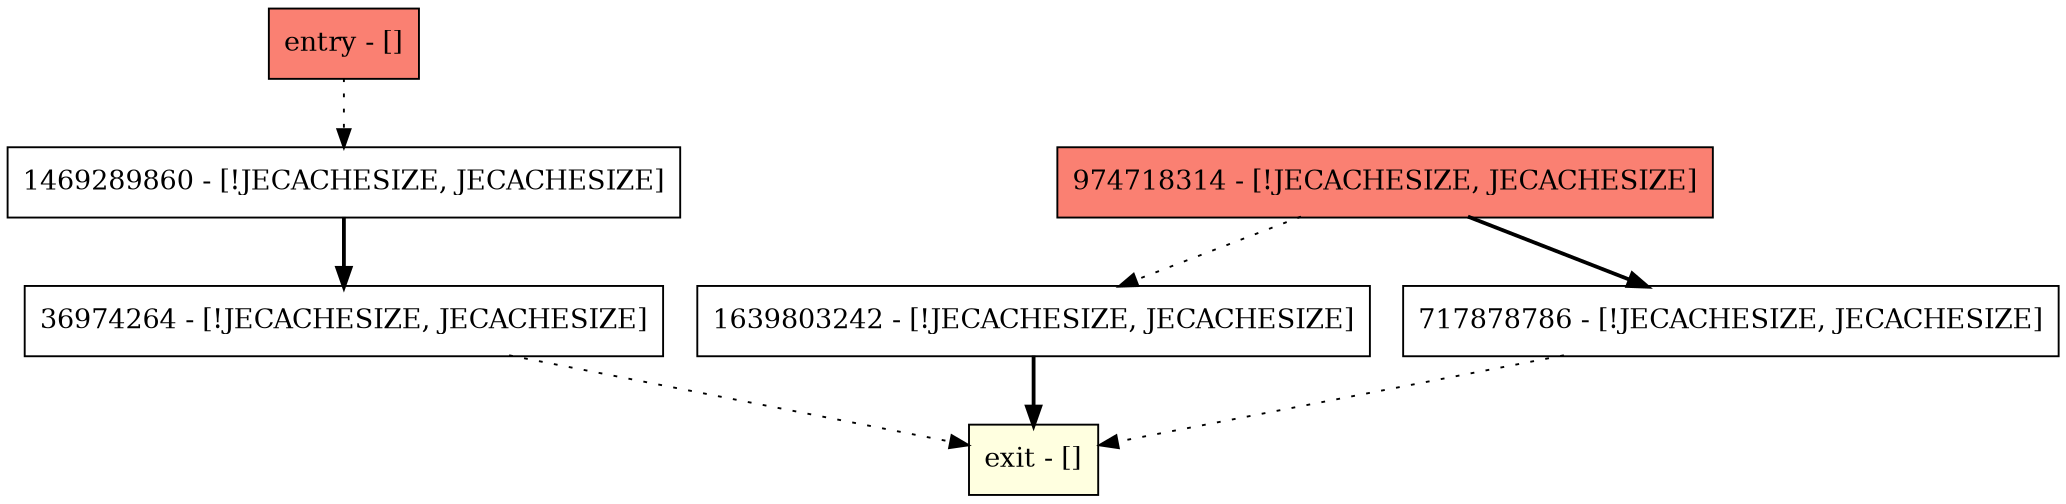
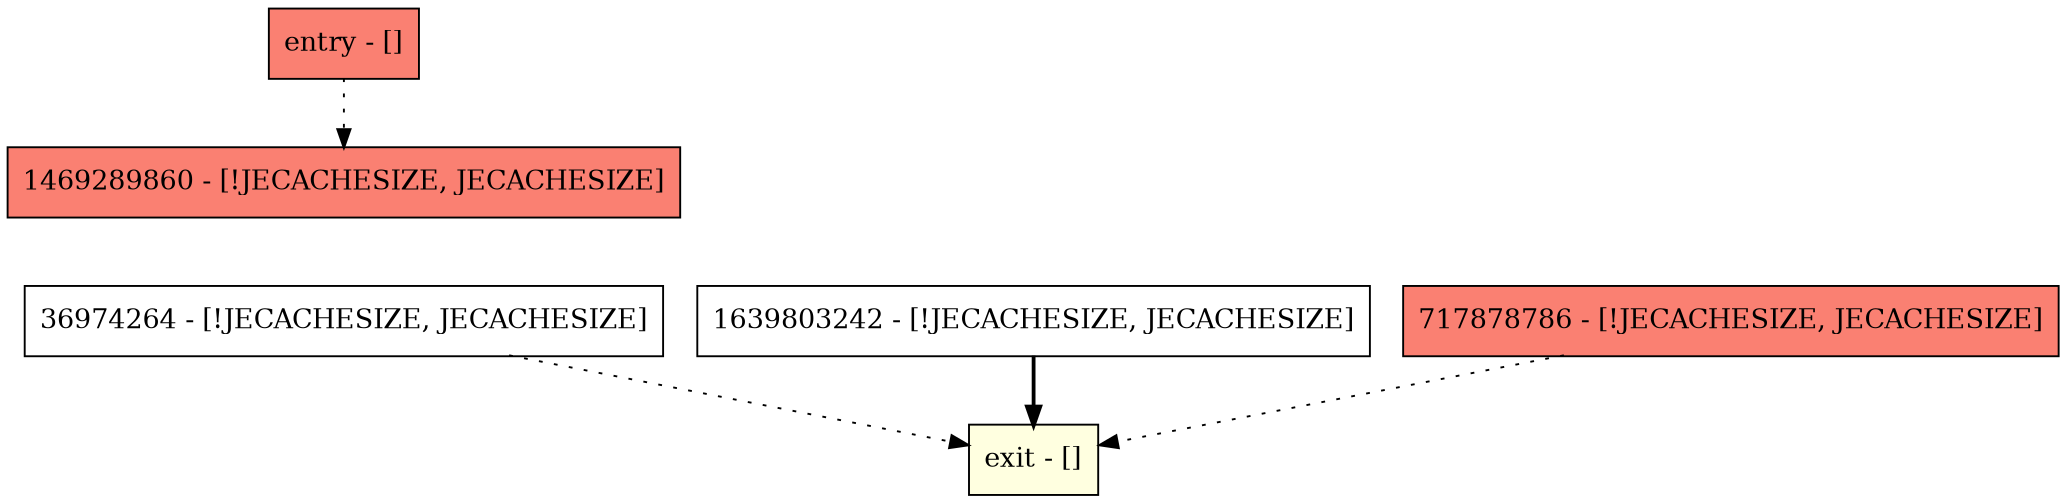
node "1469289860 - [!JECACHESIZE, JECACHESIZE]": fillcolor white -> salmon
node "974718314 - [!JECACHESIZE, JECACHESIZE]": removed
edge "1469289860 - [!JECACHESIZE, JECACHESIZE]" -> "36974264 - [!JECACHESIZE, JECACHESIZE]": removed
node "717878786 - [!JECACHESIZE, JECACHESIZE]": fillcolor white -> salmon
